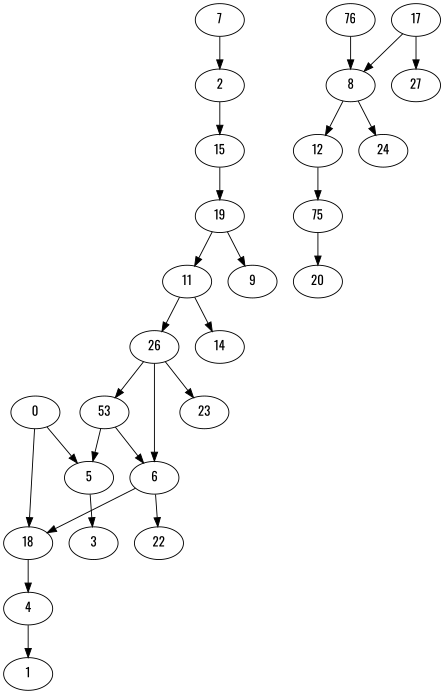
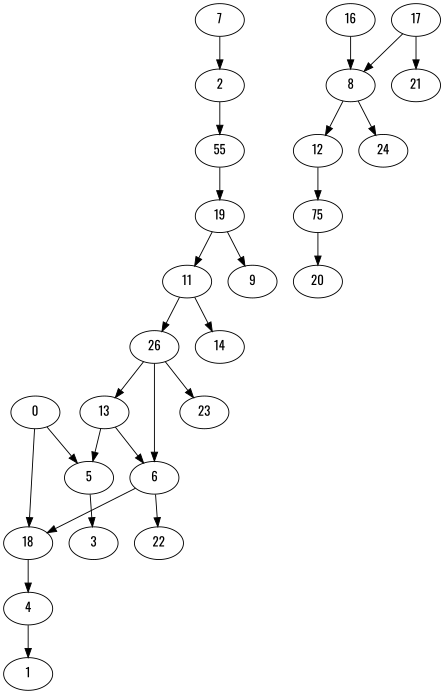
node "76": label "76" -> "16"
node "27": label "27" -> "21"
node "15": label "15" -> "55"
node "53": label "53" -> "13"
